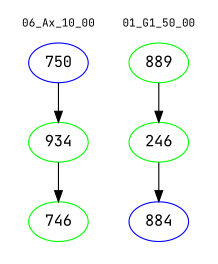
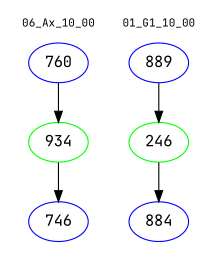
cluster "01_G1_50_00": label "01_G1_50_00" -> "01_G1_10_00"
node "750": label "750" -> "760"
node "889": color green -> blue
node "746": color green -> blue
